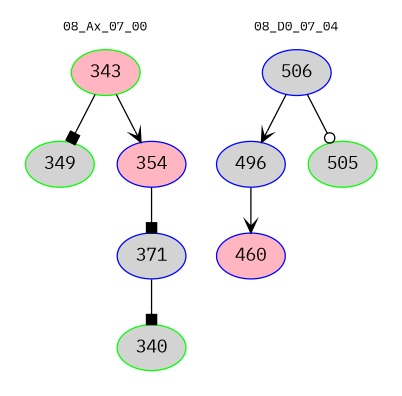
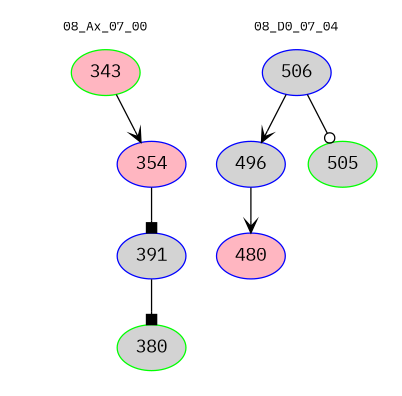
node "349": removed
node "371": label "371" -> "391"
node "460": label "460" -> "480"
node "340": label "340" -> "380"
